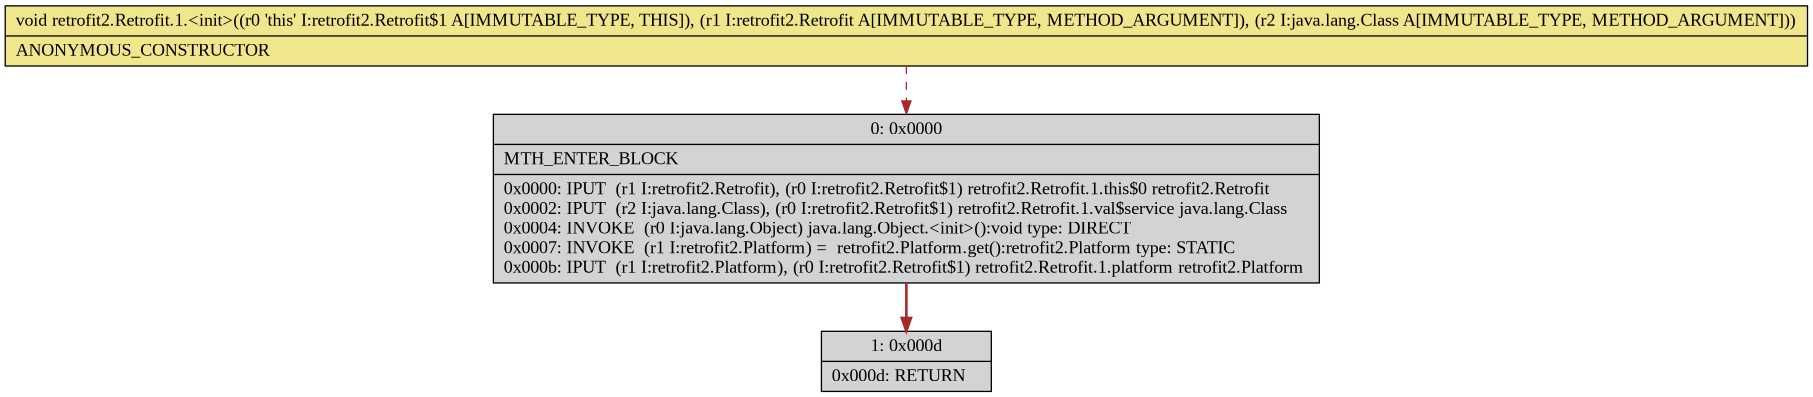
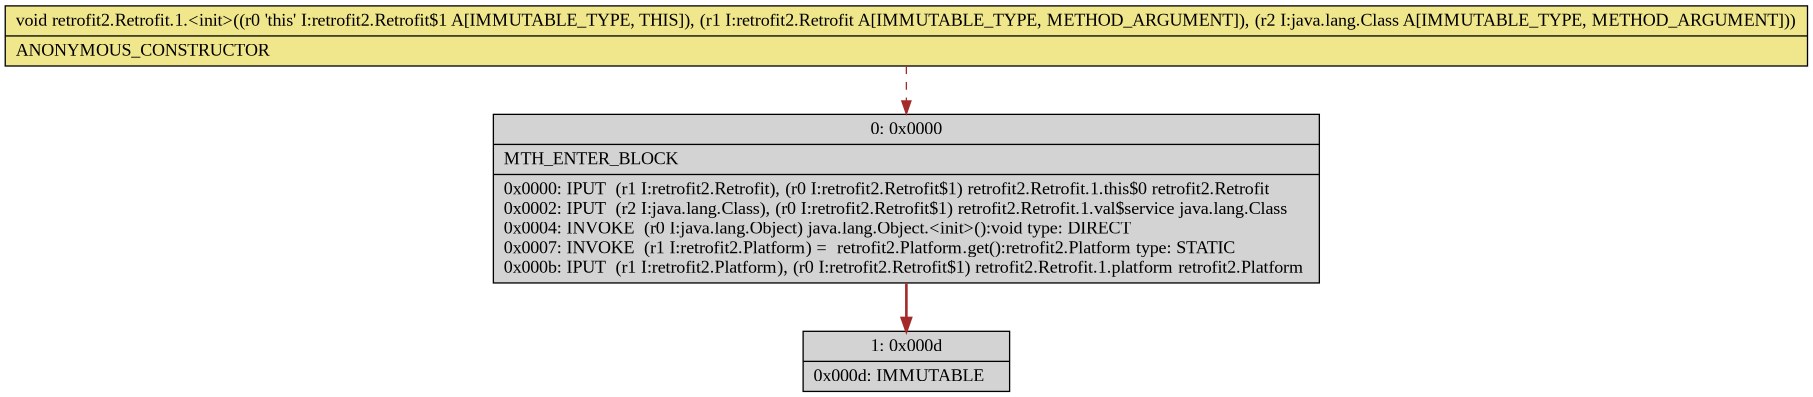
node "1: 0x000d": text "0x000d: RETURN" -> "0x000d: IMMUTABLE"
